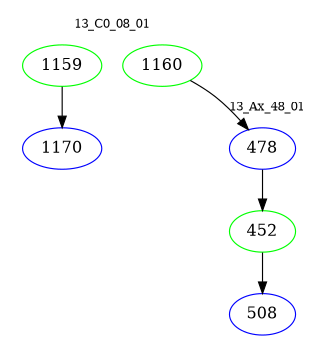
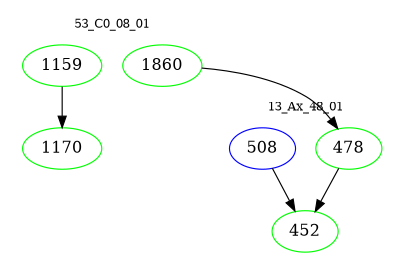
cluster "13_C0_08_01": label "13_C0_08_01" -> "53_C0_08_01"
node "1160": label "1160" -> "1860"
node "1170": color blue -> green
node "478": color blue -> green
edge "452" -> "508": reversed
